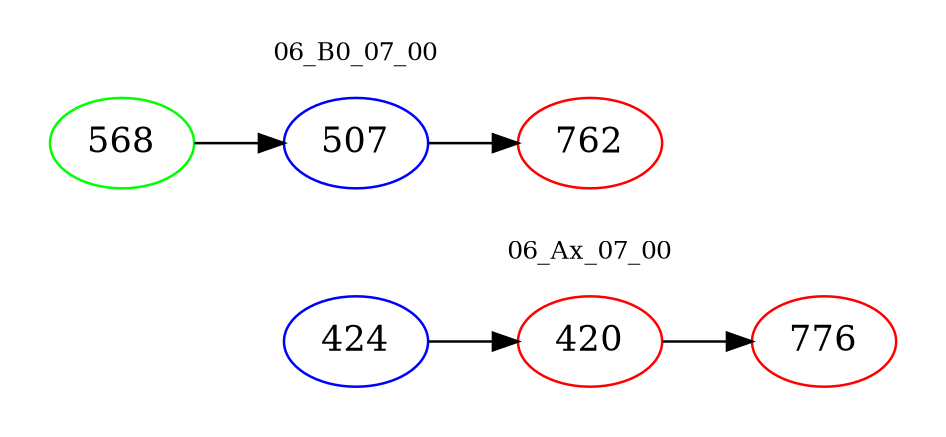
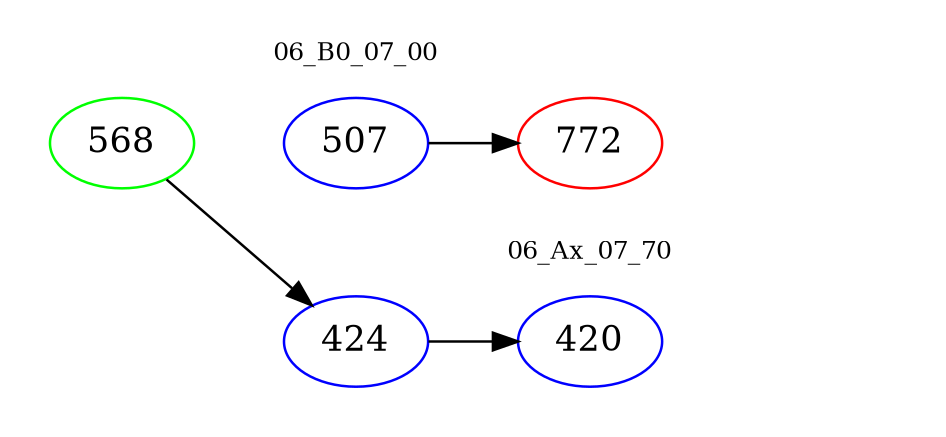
edge "568" -> "507": now "568" -> "424"
node "762": label "762" -> "772"
cluster "06_Ax_07_00": label "06_Ax_07_00" -> "06_Ax_07_70"
node "420": color red -> blue
node "776": removed
